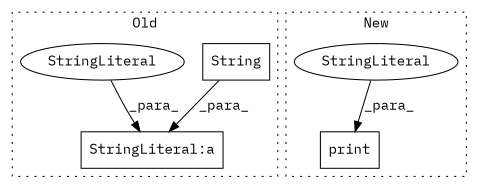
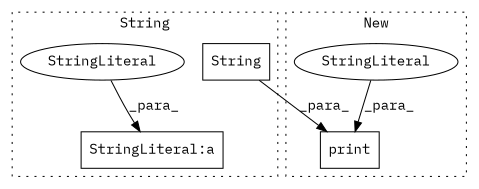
cluster "Old": label "Old" -> "String"
edge "String" -> "StringLiteral:a": now "String" -> "print"
